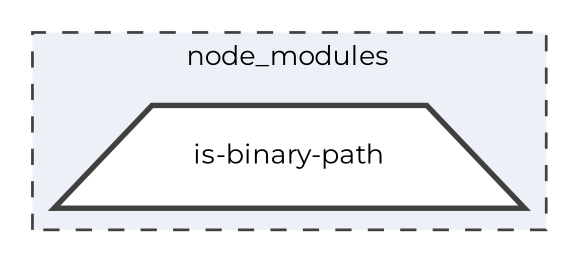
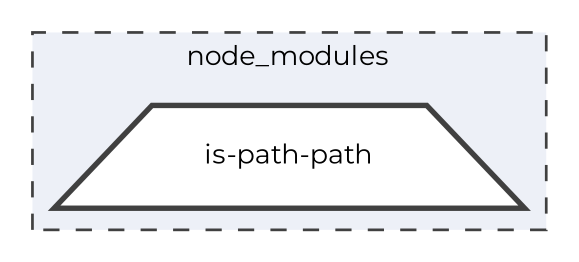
node "is-binary-path": label "is-binary-path" -> "is-path-path"
